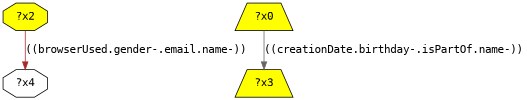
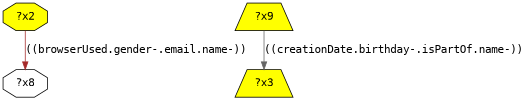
node "?x0": label "?x0" -> "?x9"
node "?x4": label "?x4" -> "?x8"
